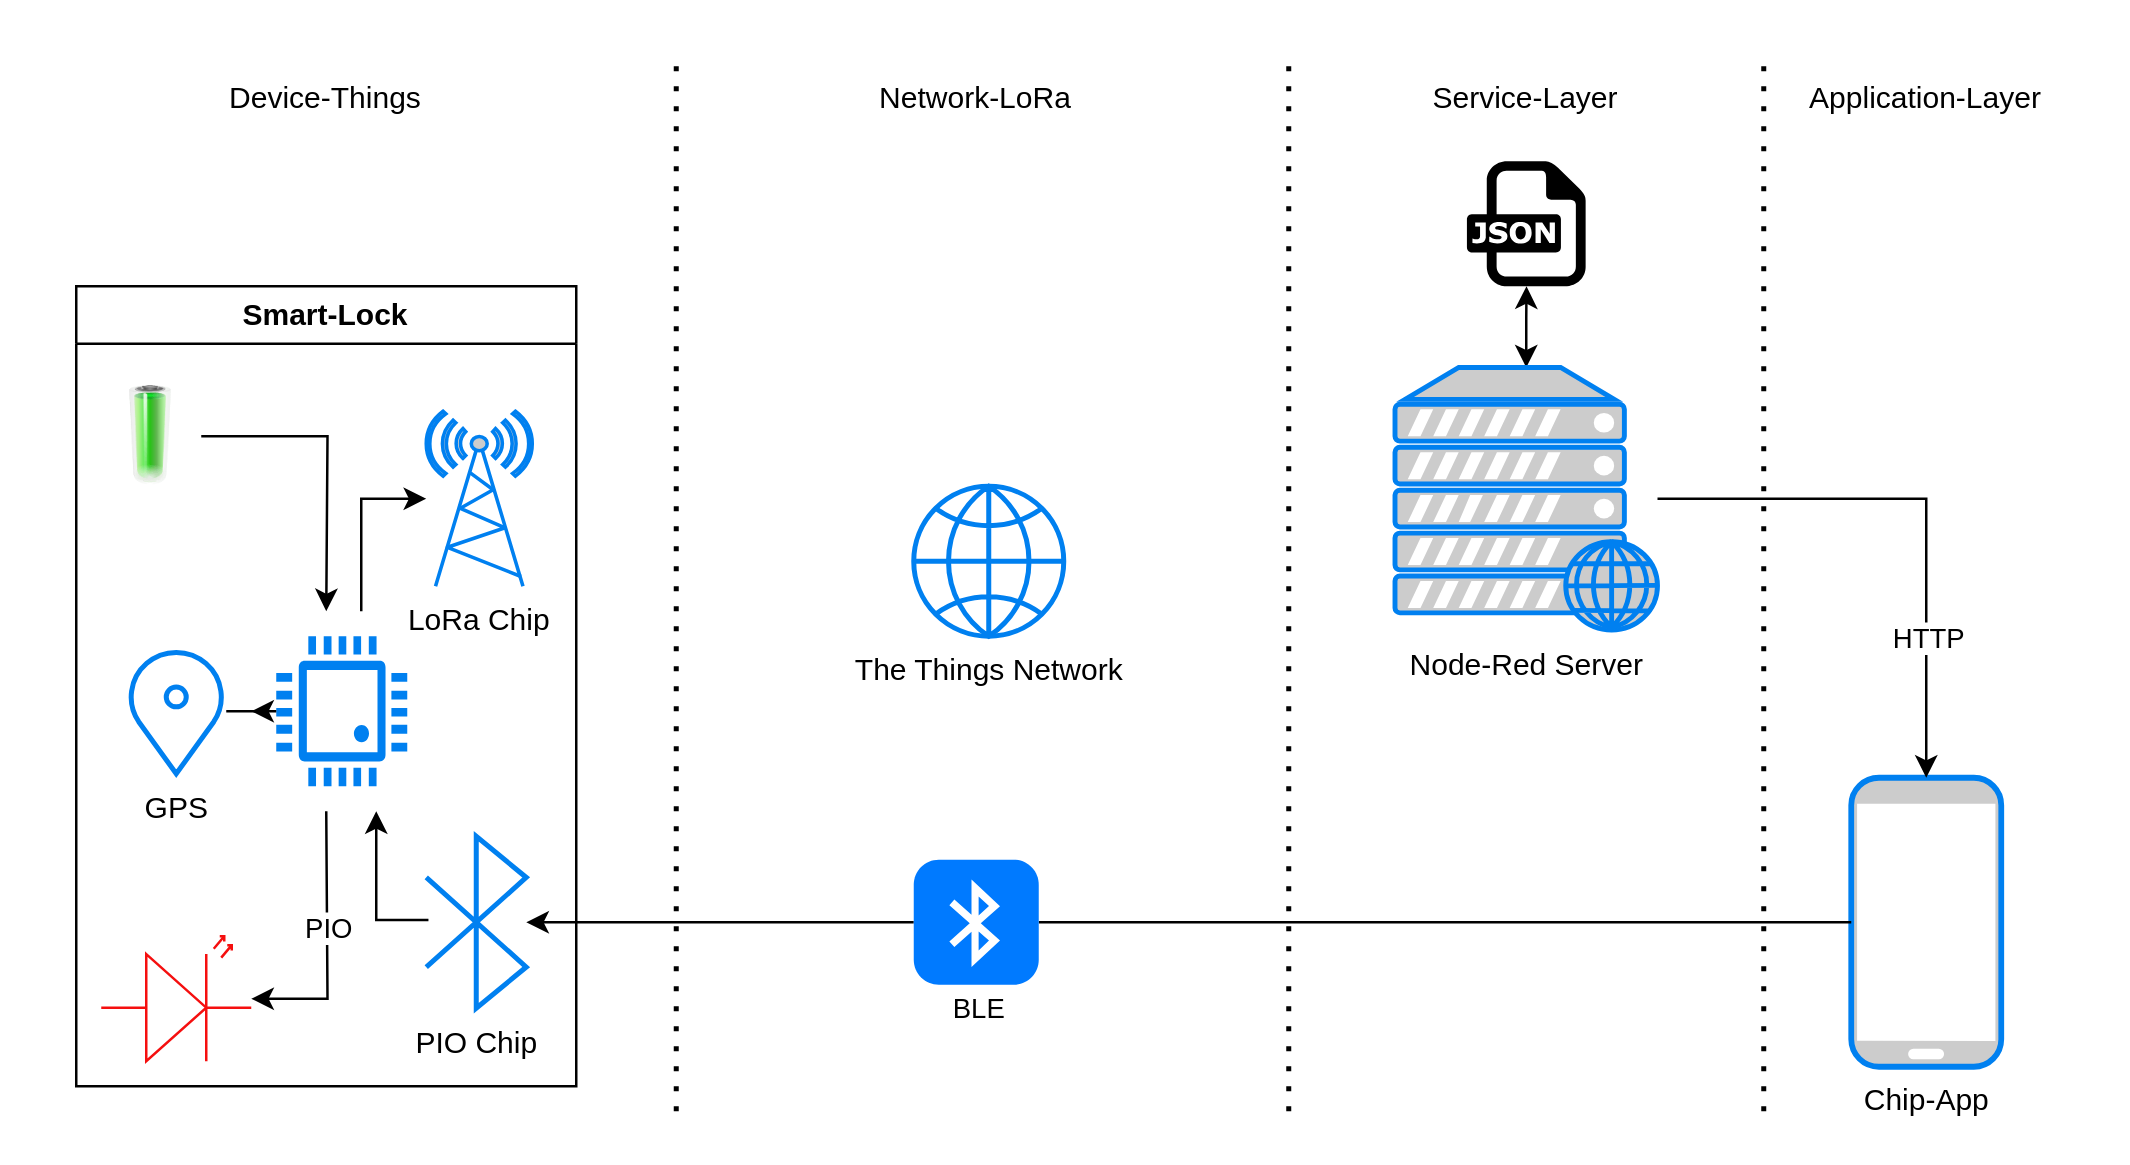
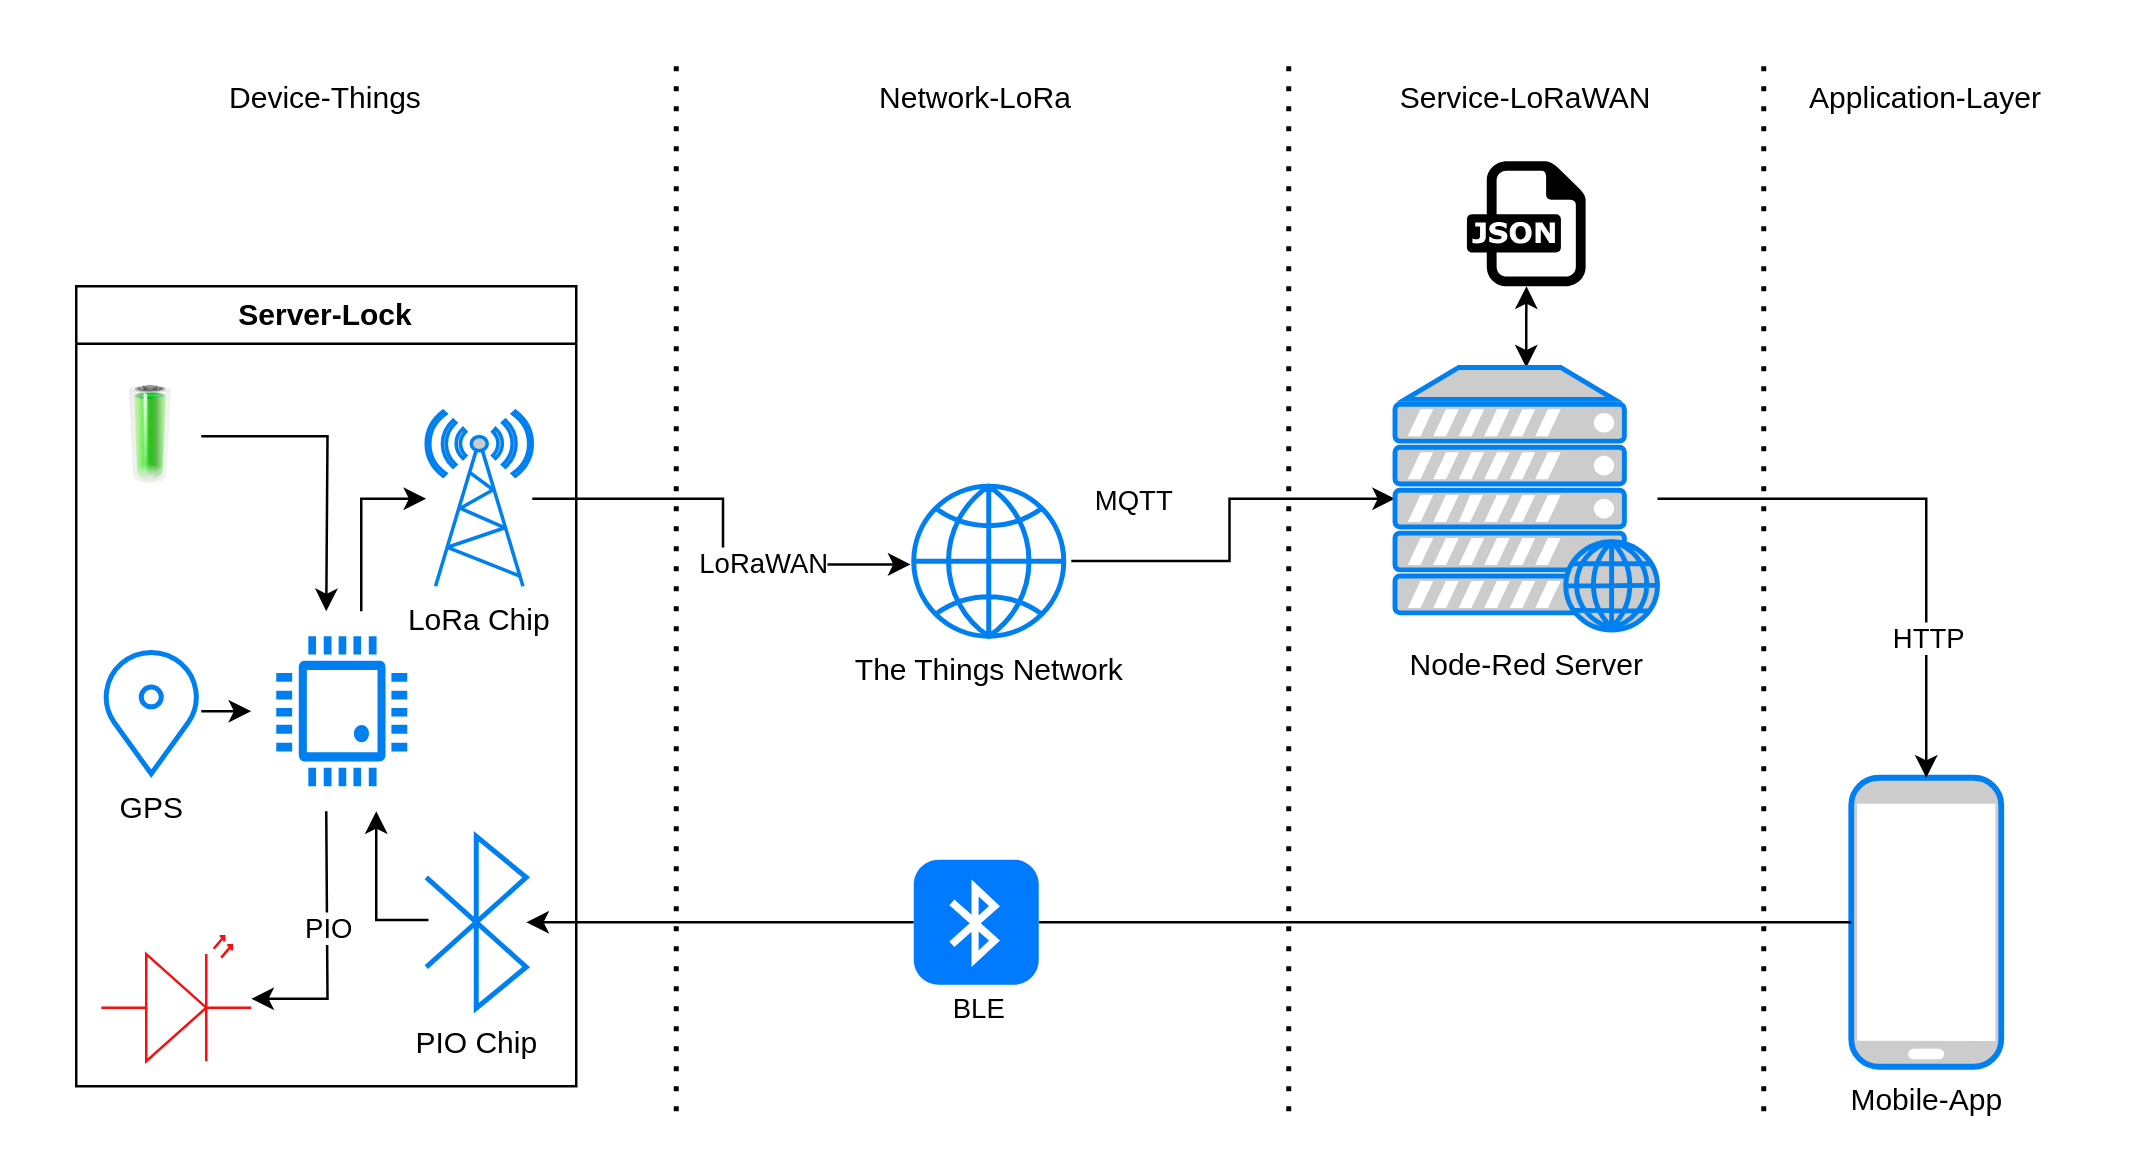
node "Service-Layer": label "Service-Layer" -> "Service-LoRaWAN"
node "Smart-Lock": label "Smart-Lock" -> "Server-Lock"
edge "The Things Network" -> "Node-Red Server": added, label "MQTT"
edge "LoRa Chip" -> "The Things Network": added, label "LoRaWAN"
node "GPS": moved (176, 711) -> (151, 711)
node "Chip-App": label "Chip-App" -> "Mobile-App"
